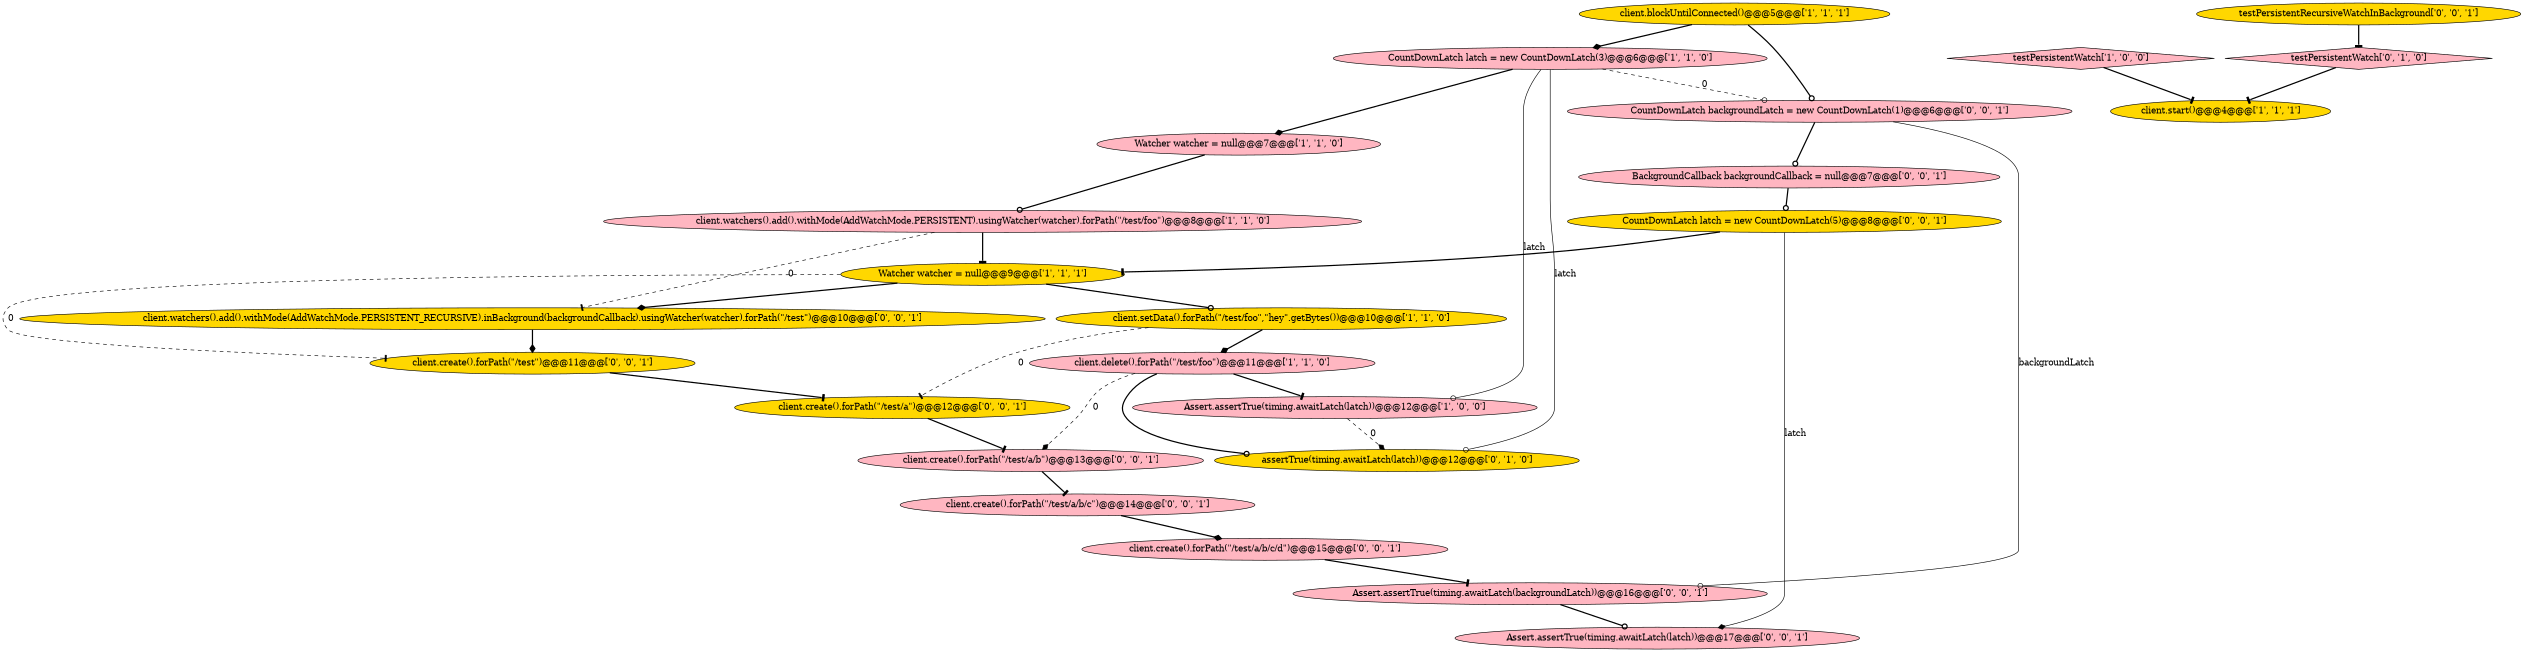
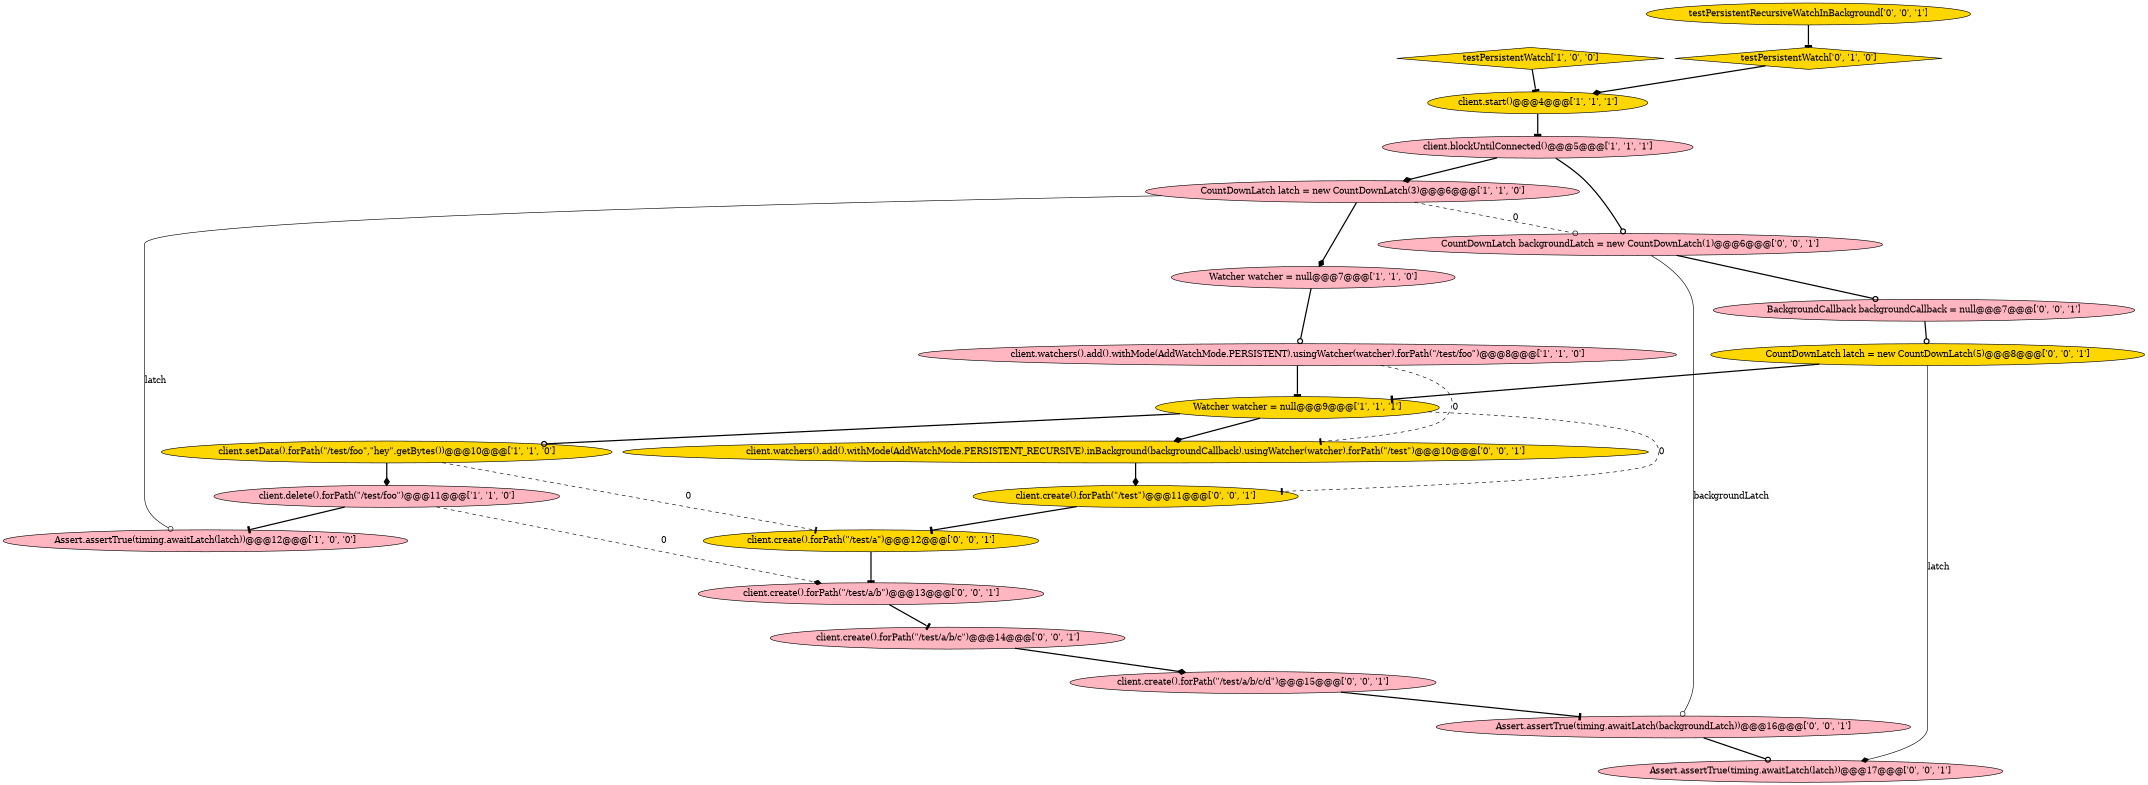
node "client.blockUntilConnected()@@@5@@@['1', '1', '1']": fillcolor gold -> lightpink
node "testPersistentWatch['1', '0', '0']": fillcolor lightpink -> gold
node "testPersistentWatch['0', '1', '0']": fillcolor lightpink -> gold
edge "testPersistentWatch['0', '1', '0']" -> "client.start()@@@4@@@['1', '1', '1']": arrowhead tee -> diamond
edge "client.start()@@@4@@@['1', '1', '1']" -> "client.blockUntilConnected()@@@5@@@['1', '1', '1']": added
node "assertTrue(timing.awaitLatch(latch))@@@12@@@['0', '1', '0']": removed
